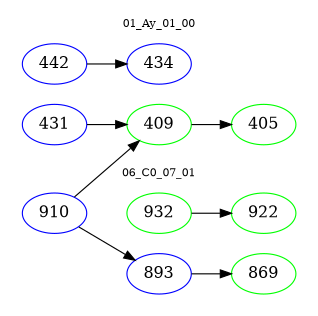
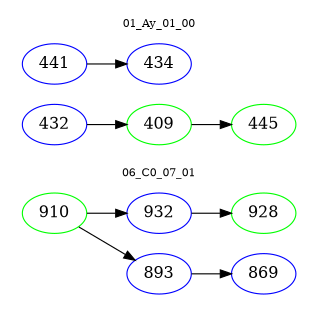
node "442": label "442" -> "441"
node "431": label "431" -> "432"
node "405": label "405" -> "445"
edge "910" -> "409": now "910" -> "932"
node "910": color blue -> green
node "932": color green -> blue
node "922": label "922" -> "928"
node "869": color green -> blue
